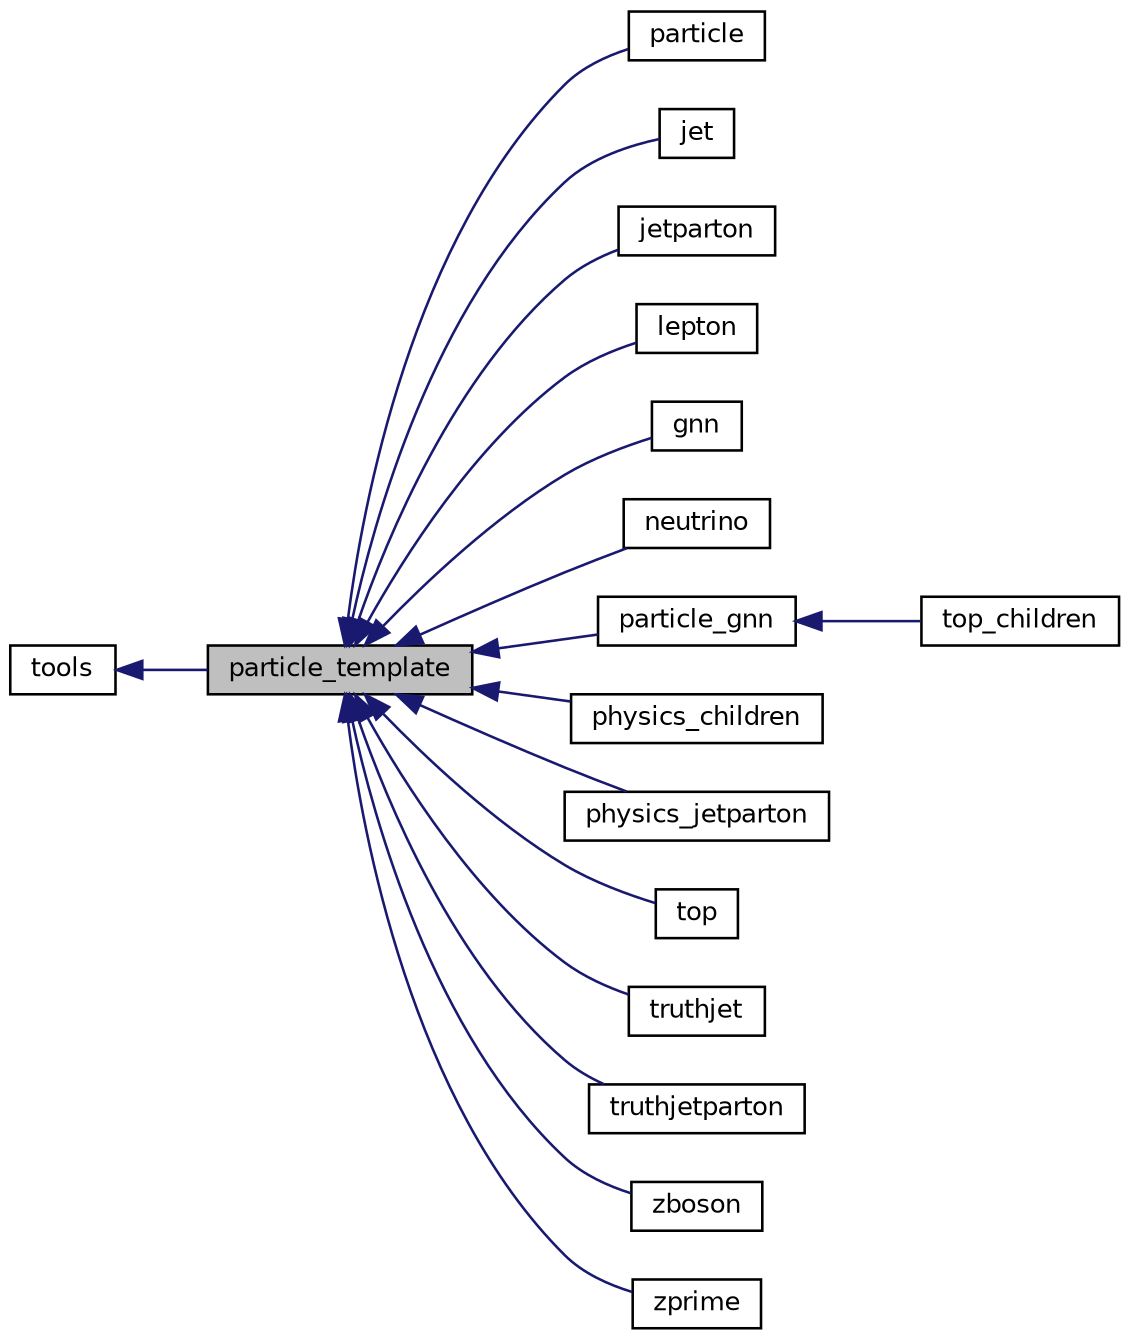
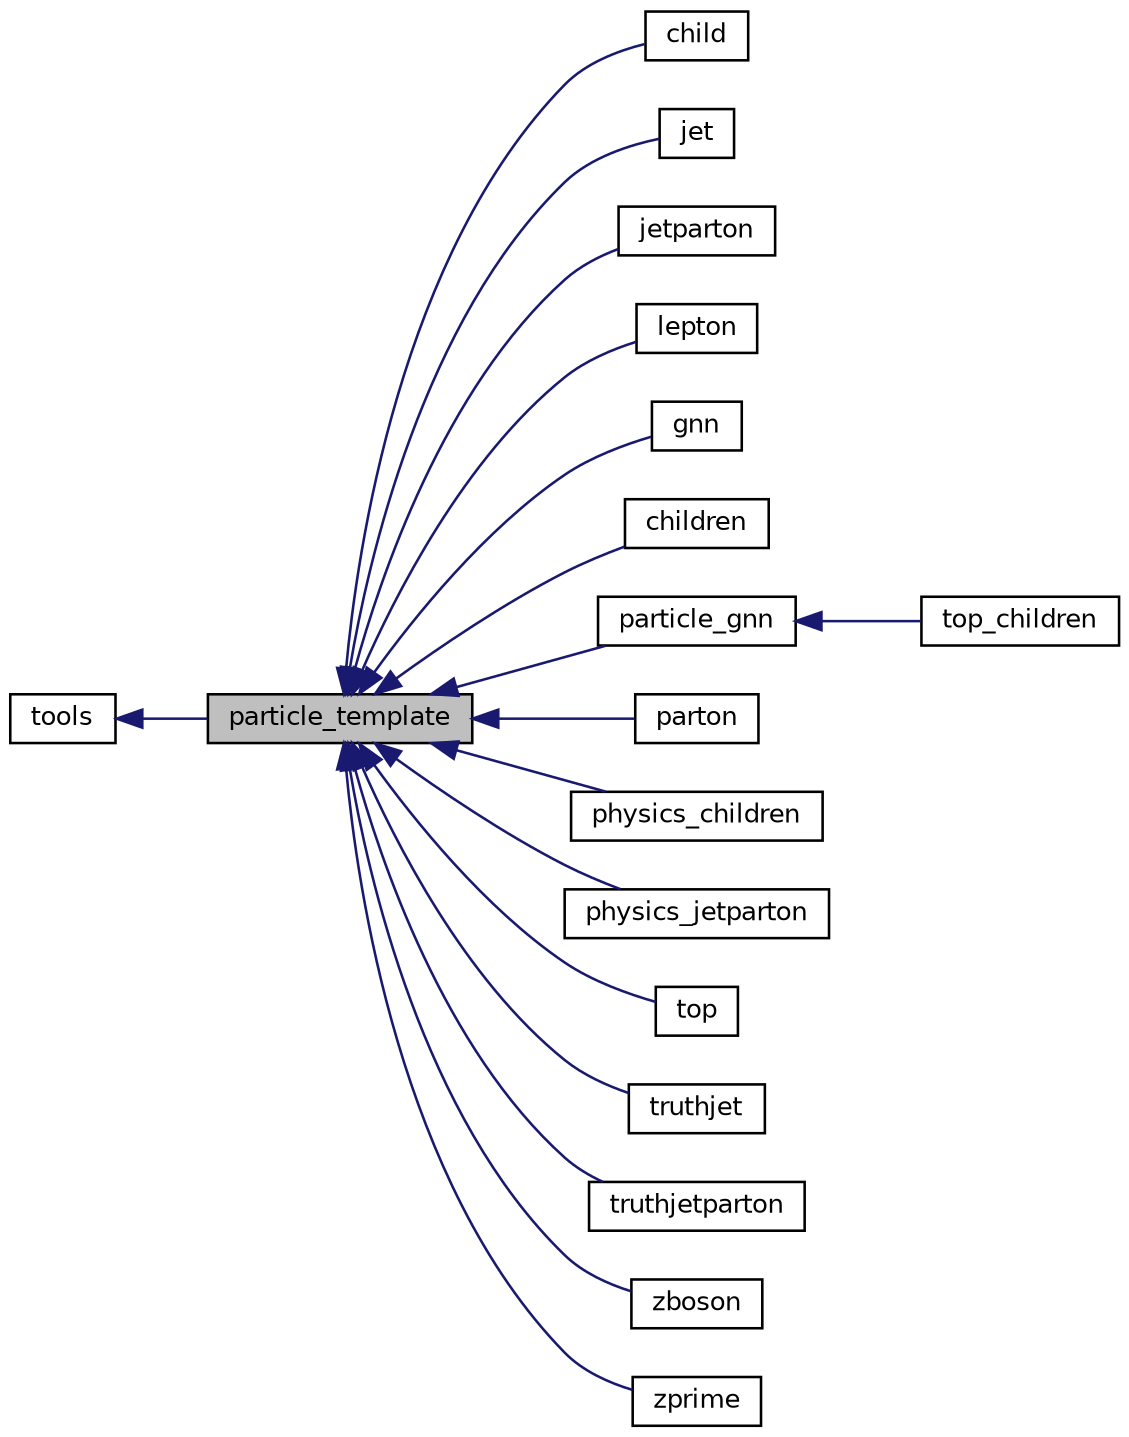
node "particle": label "particle" -> "child"
node "neutrino": label "neutrino" -> "children"
node "parton": added
